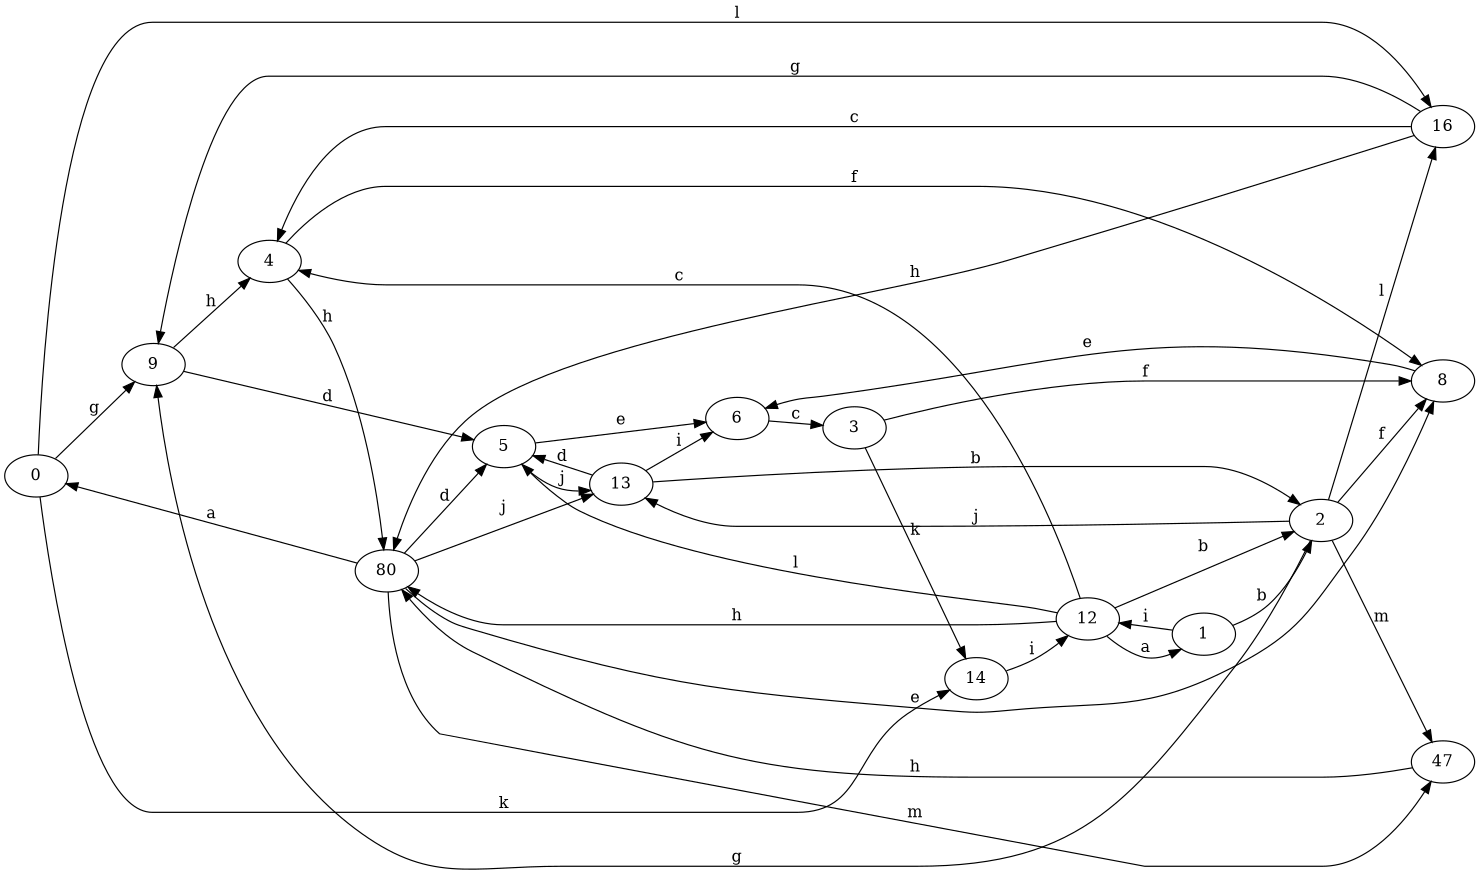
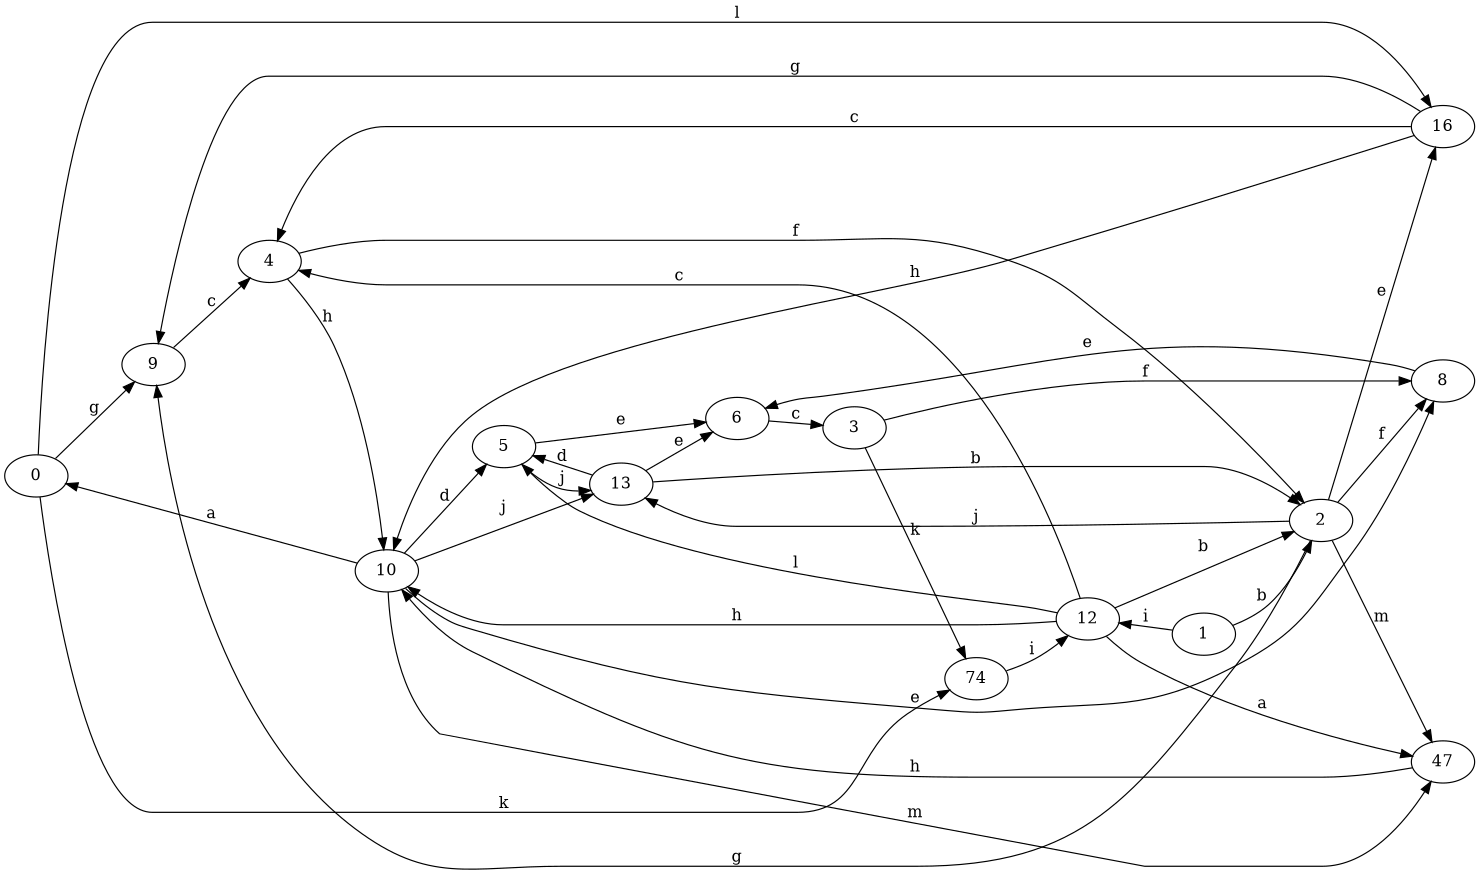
edge "4" -> "8": now "4" -> "2"
edge "2" -> "16": label "l" -> "e"
edge "9" -> "4": label "h" -> "c"
edge "9" -> "5": removed, label "d"
edge "13" -> "6": label "i" -> "e"
node "80": label "80" -> "10"
edge "12" -> "1": now "12" -> "47"
node "14": label "14" -> "74"
